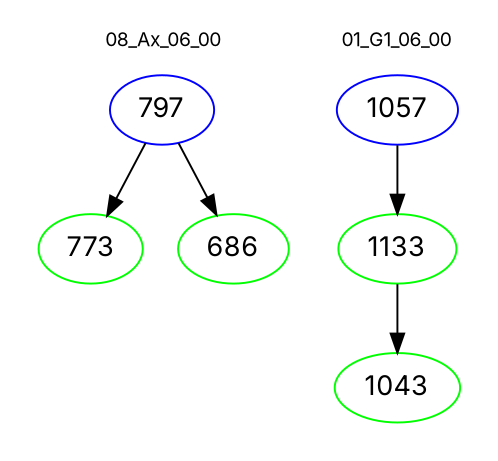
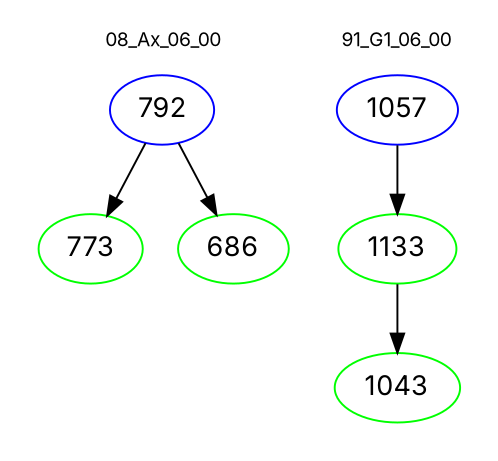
cluster "01_G1_06_00": label "01_G1_06_00" -> "91_G1_06_00"
node "797": label "797" -> "792"
